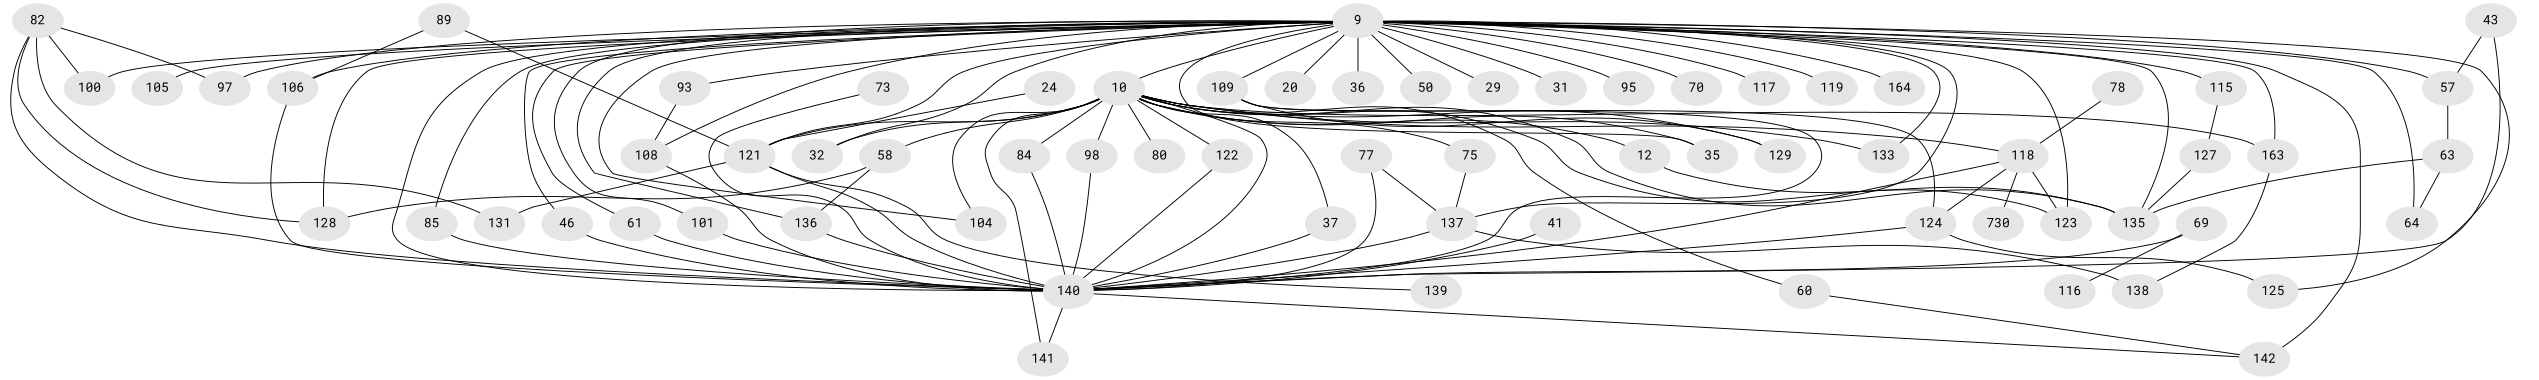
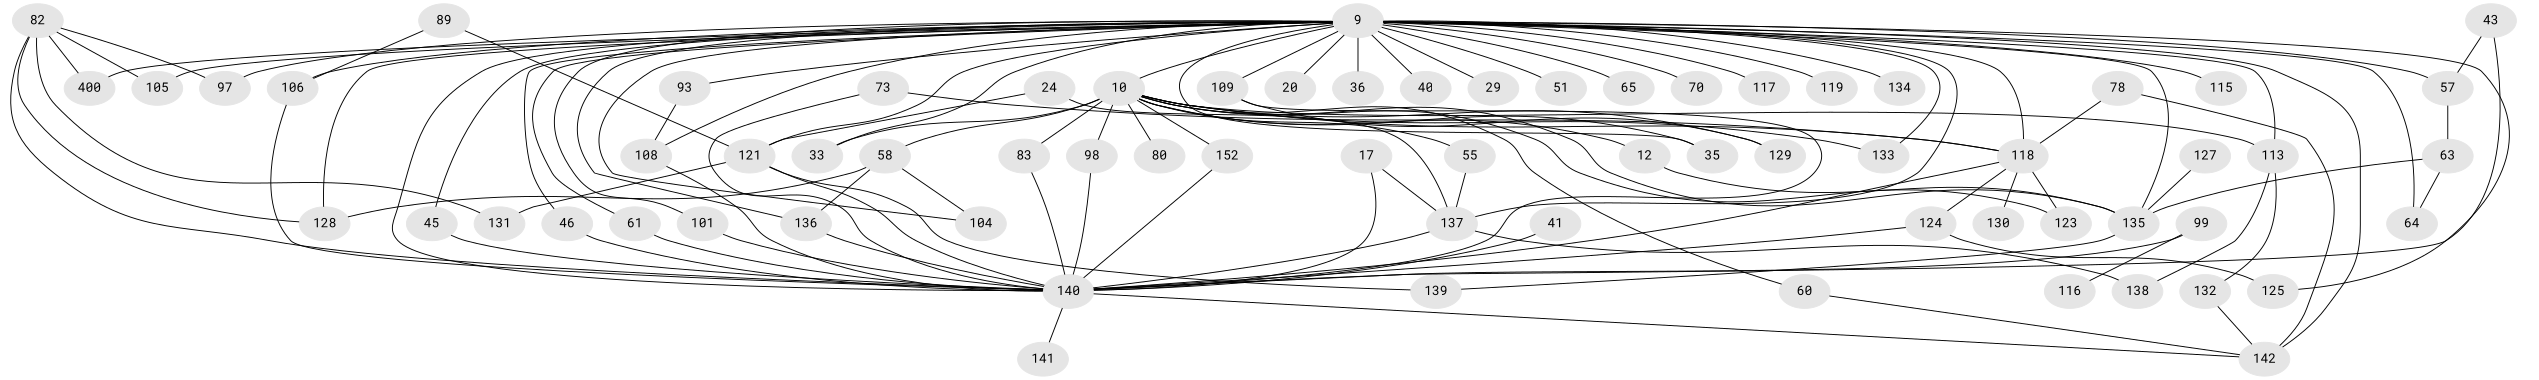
edge "9" -- "123": now "9" -- "118"
edge "82" -- "105": added
node "100": label "100" -> "400"
node "50": label "50" -> "40"
node "31": label "31" -> "51"
node "95": label "95" -> "65"
node "164": label "164" -> "134"
edge "109" -- "124": removed
edge "10" -- "104": now "58" -- "104"
edge "24" -- "137": added
edge "73" -- "118": added
edge "10" -- "121": removed
edge "115" -- "127": removed
node "32": label "32" -> "33"
node "84": label "84" -> "83"
node "122": label "122" -> "152"
node "77": label "77" -> "17"
node "75": label "75" -> "55"
node "163": label "163" -> "113"
edge "78" -- "142": added
edge "10" -- "141": removed
edge "10" -- "140": removed
node "85": label "85" -> "45"
node "37": removed
node "730": label "730" -> "130"
node "69": label "69" -> "99"
edge "135" -- "139": added
node "132": added
